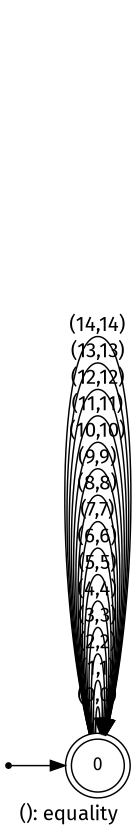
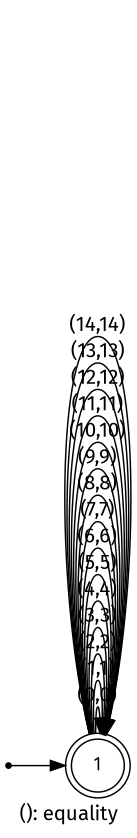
node "0": label "0" -> "1"
